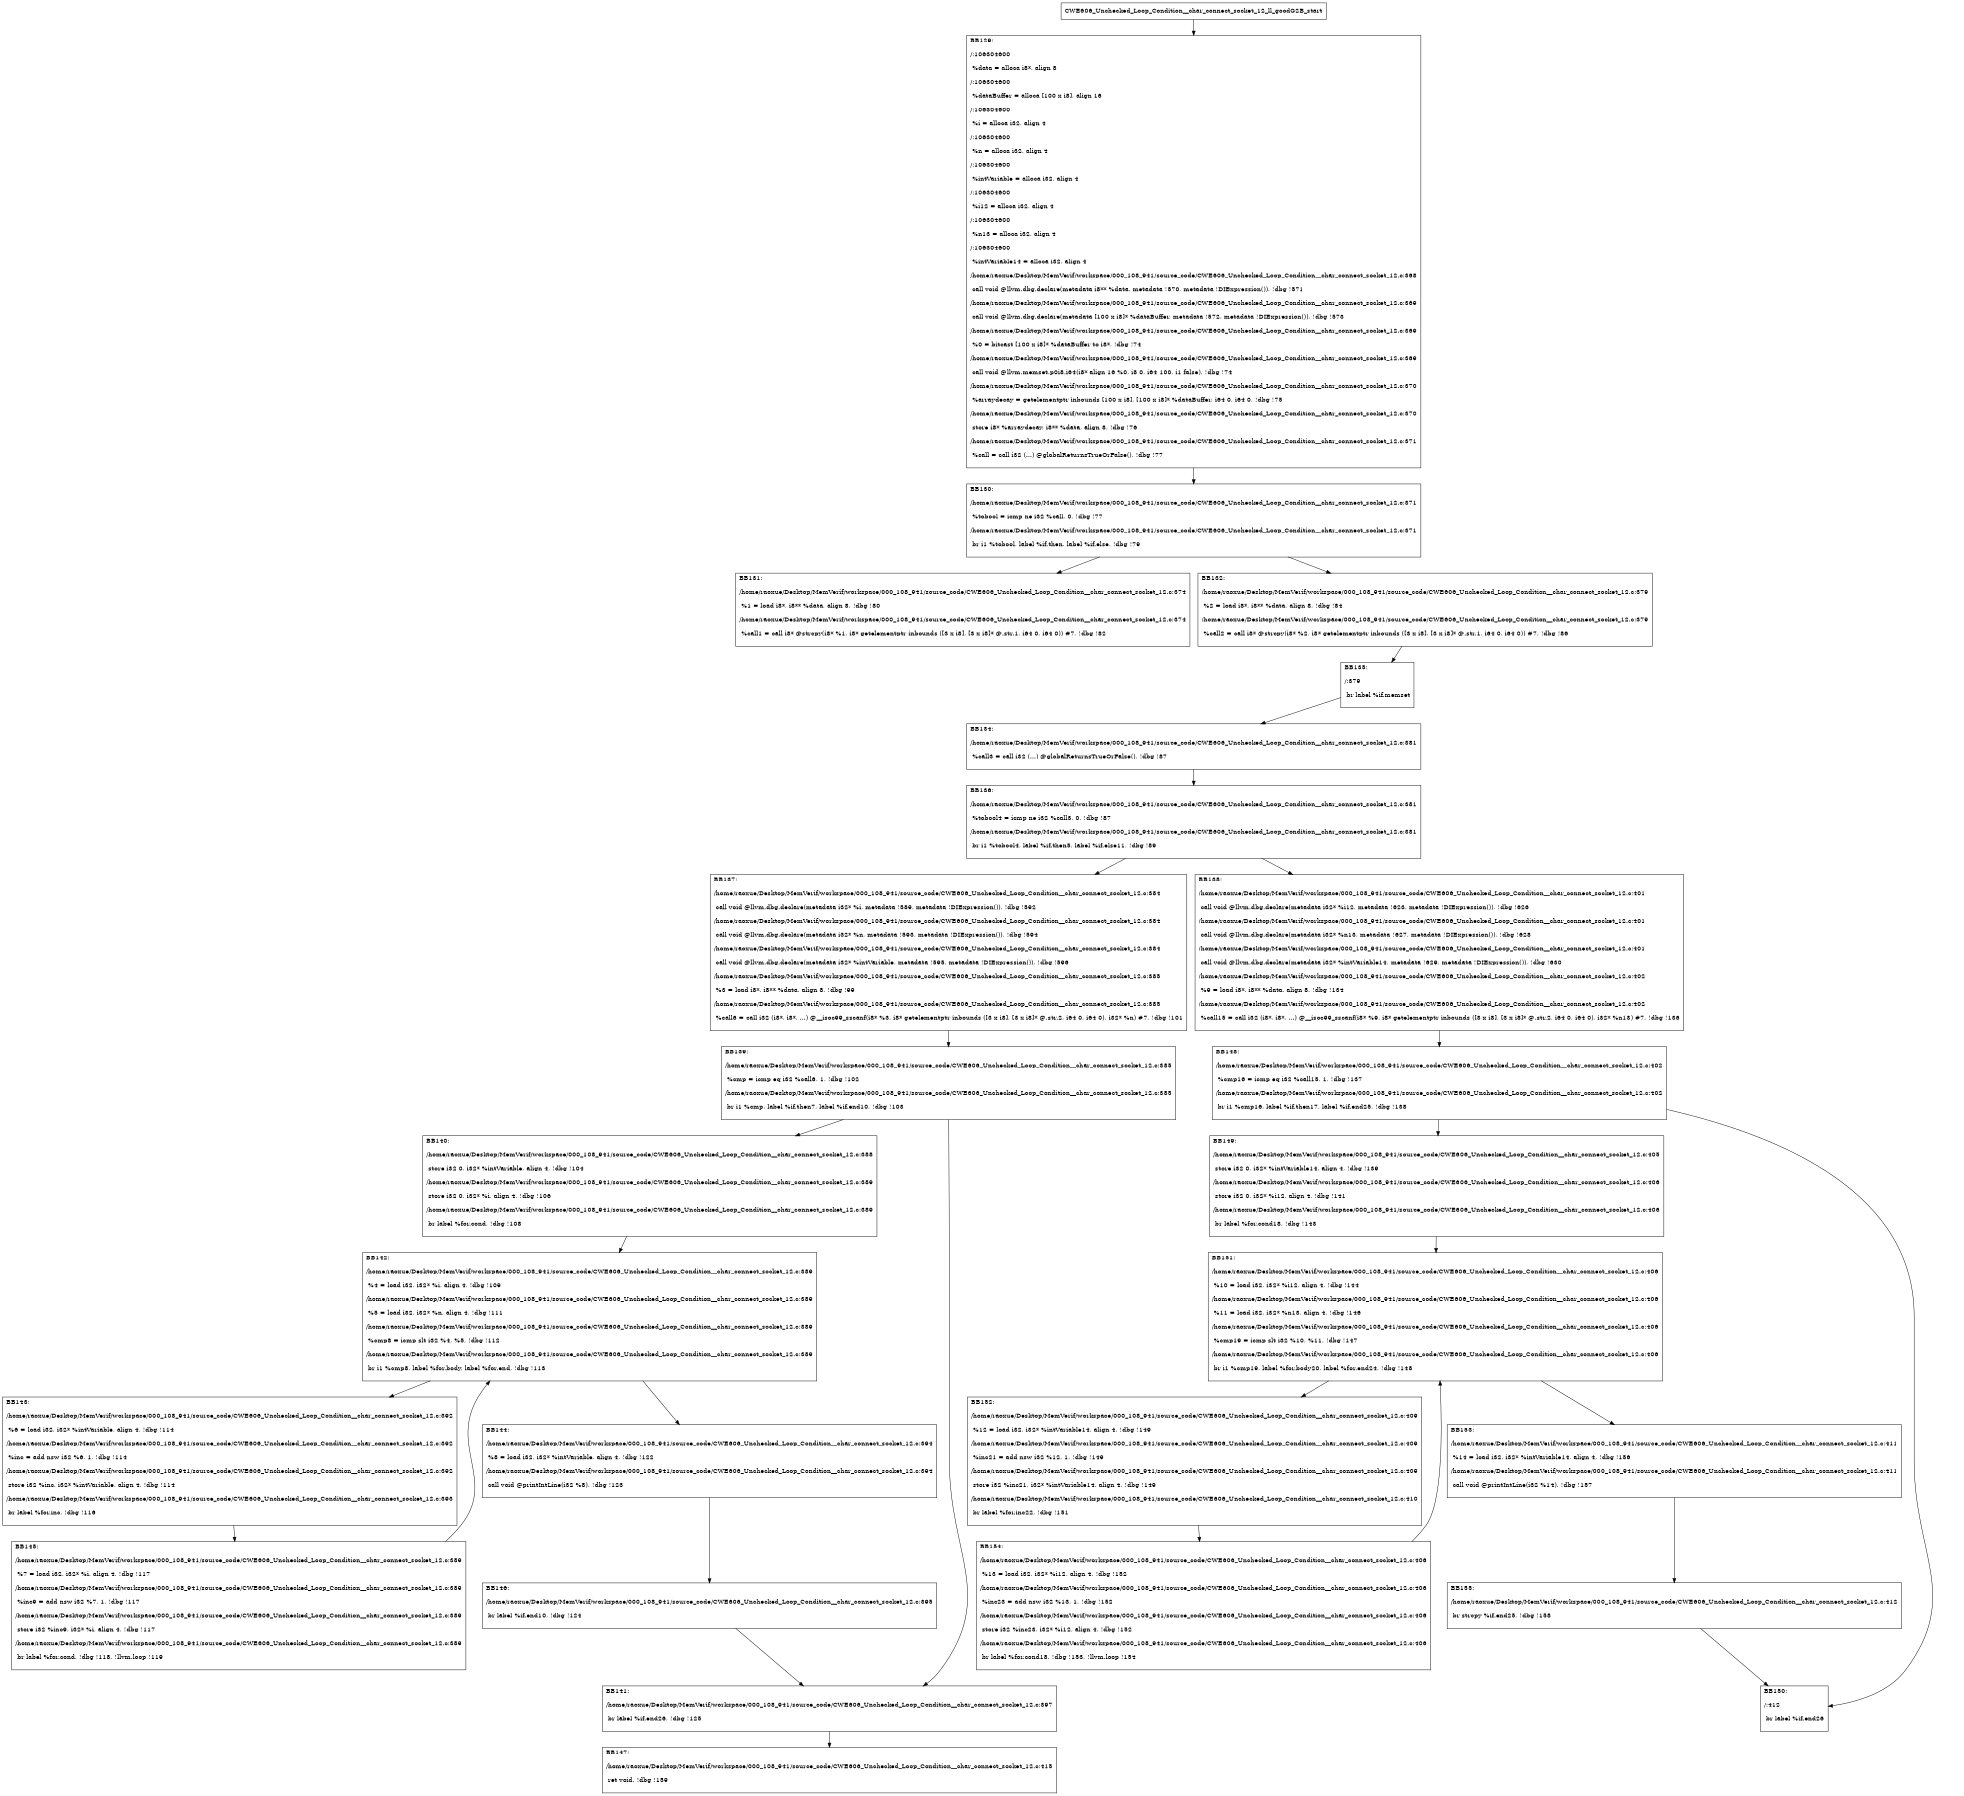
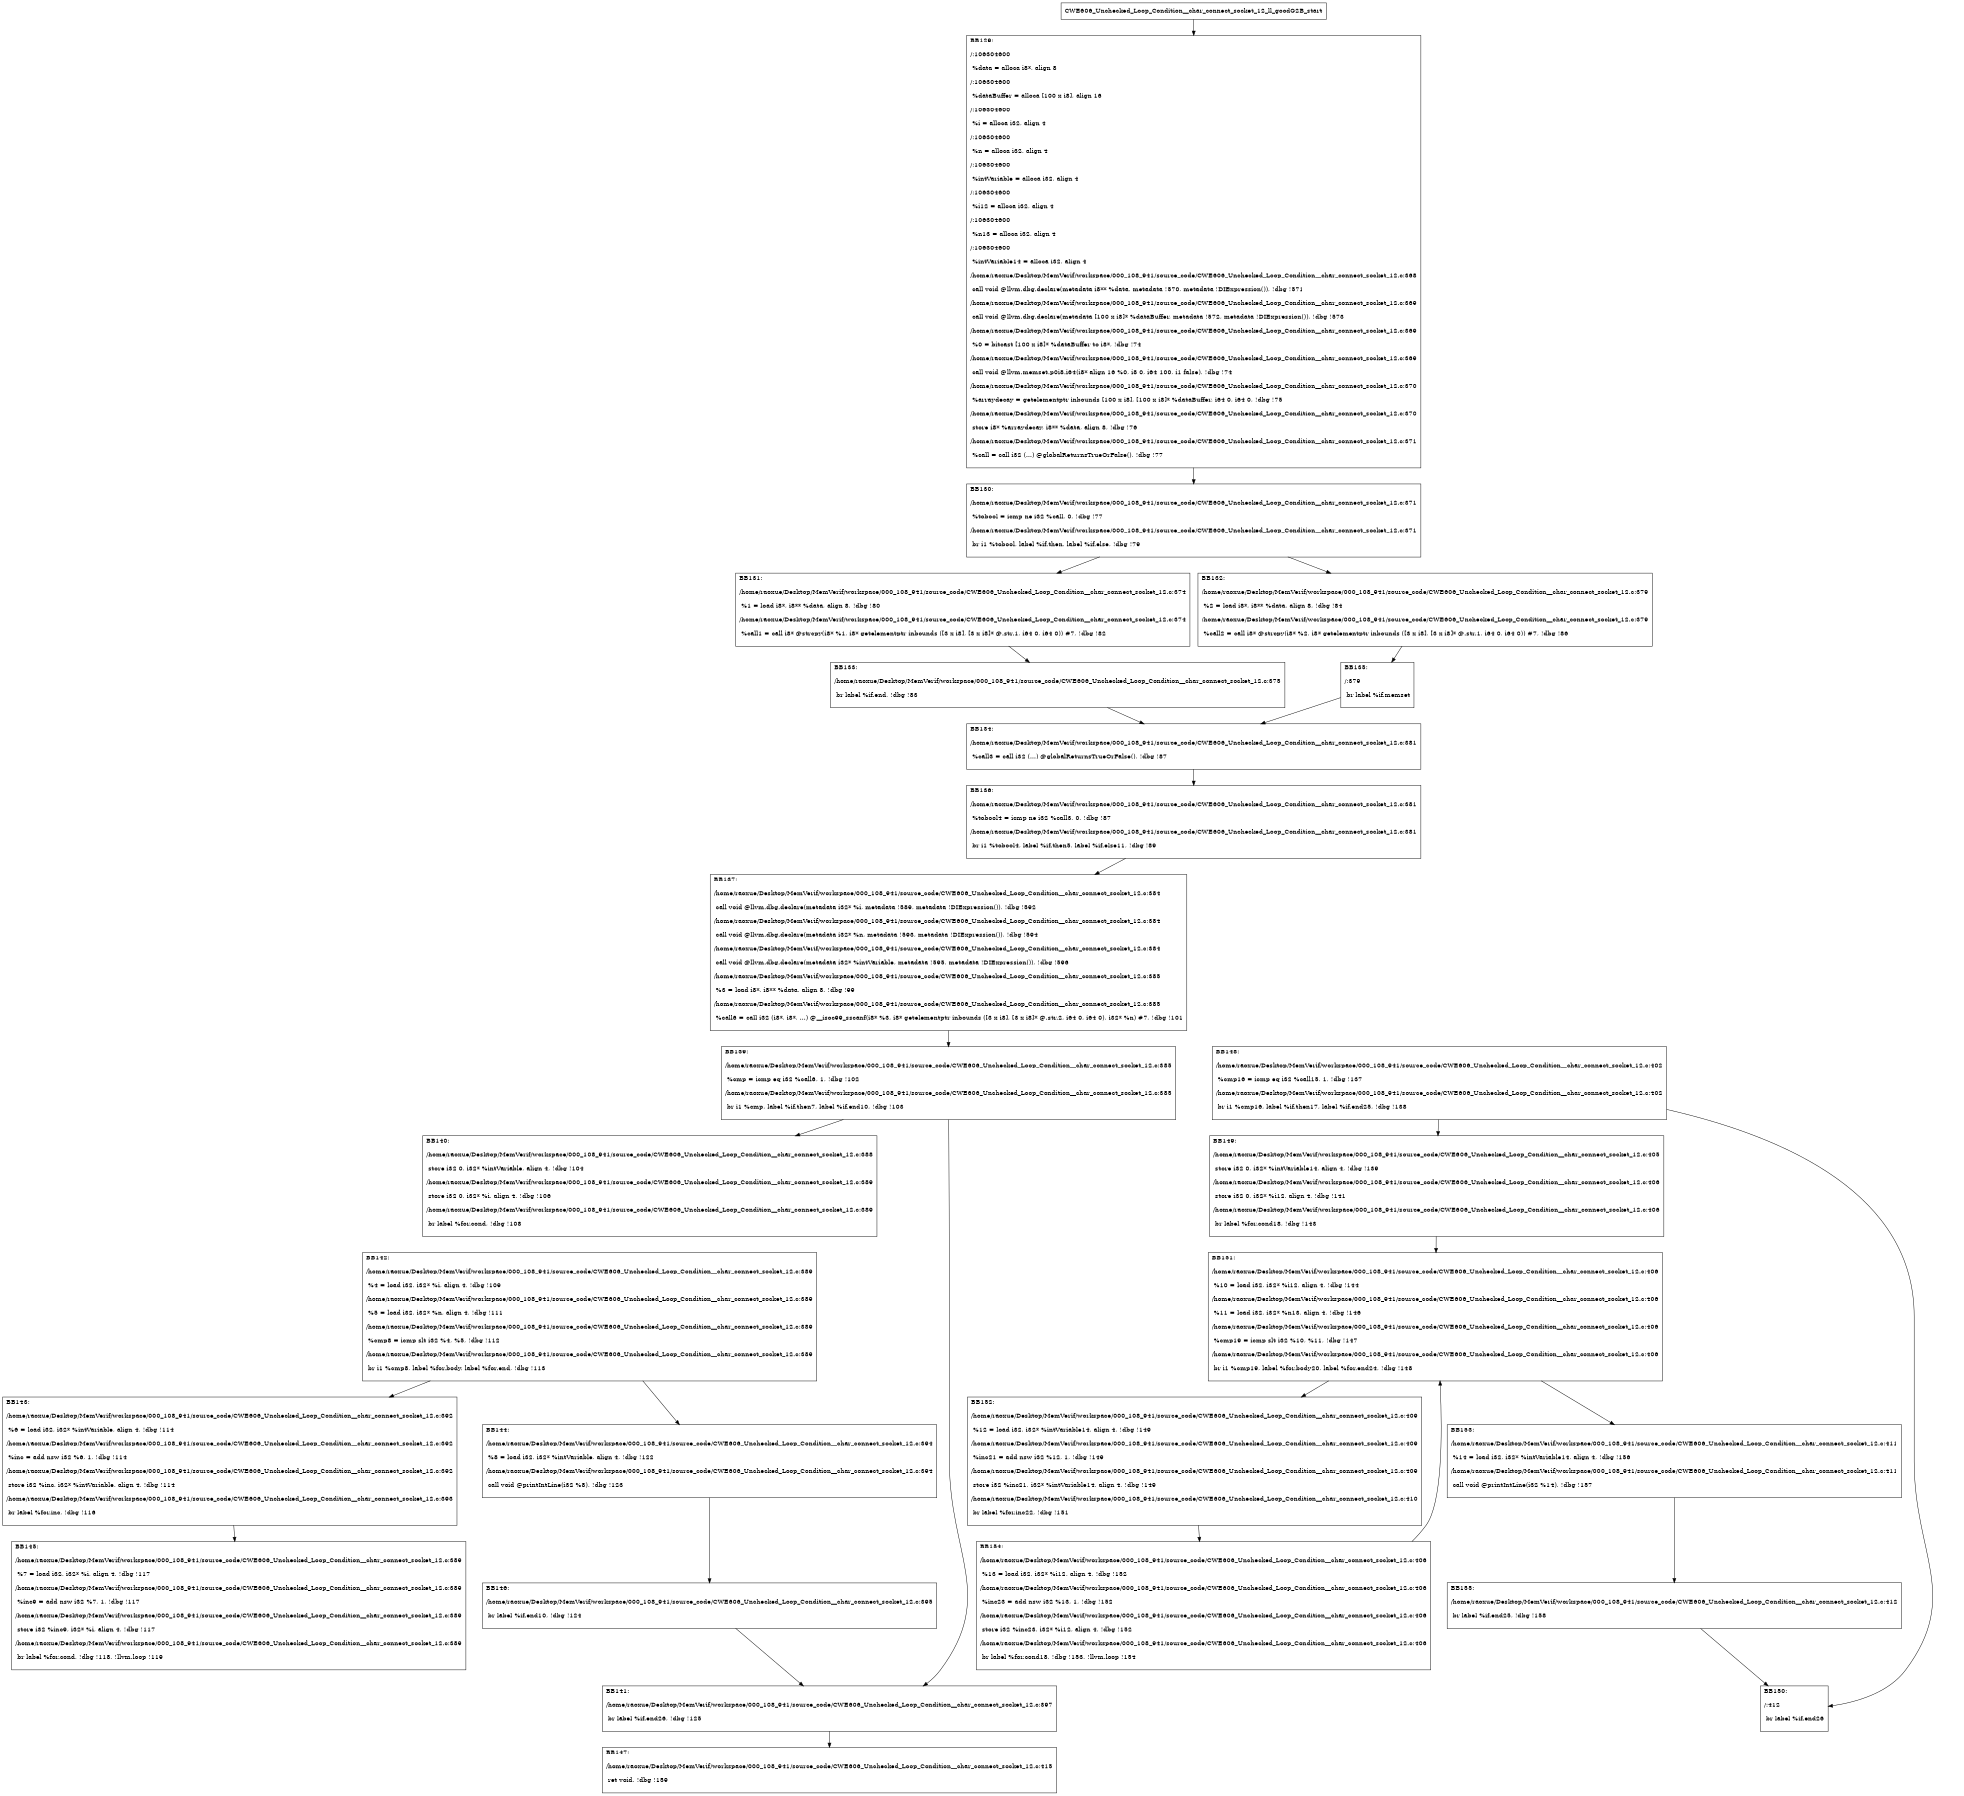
node "BB133:": added
node "BB138:": removed
edge "BB140:" -> "BB142:": removed
edge "BB145:" -> "BB142:": removed
node "BB155:": text "br strcpy %if.end25, !dbg !158" -> "br label %if.end25, !dbg !158"
